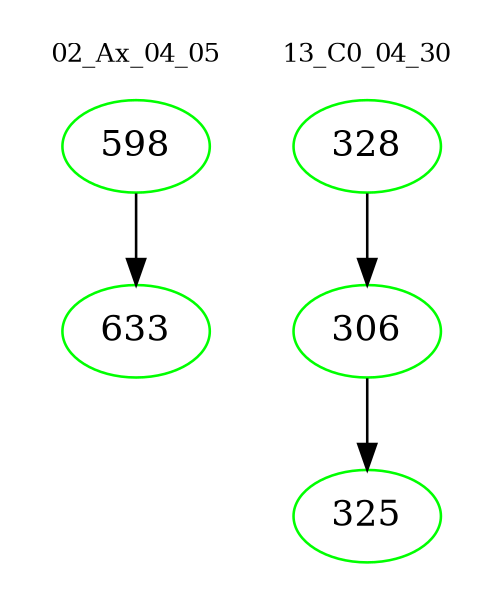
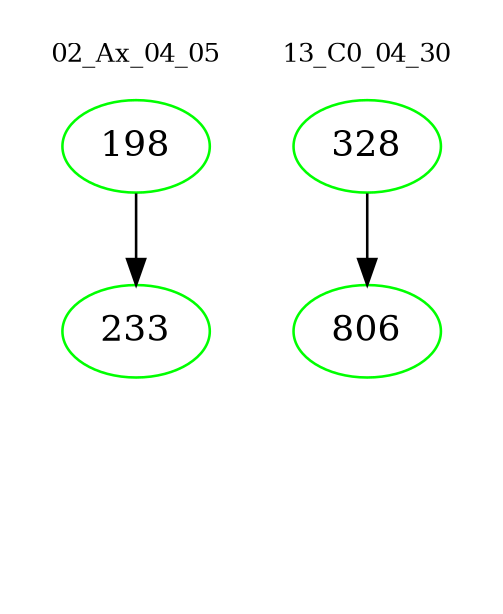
node "598": label "598" -> "198"
node "633": label "633" -> "233"
node "306": label "306" -> "806"
node "325": removed
